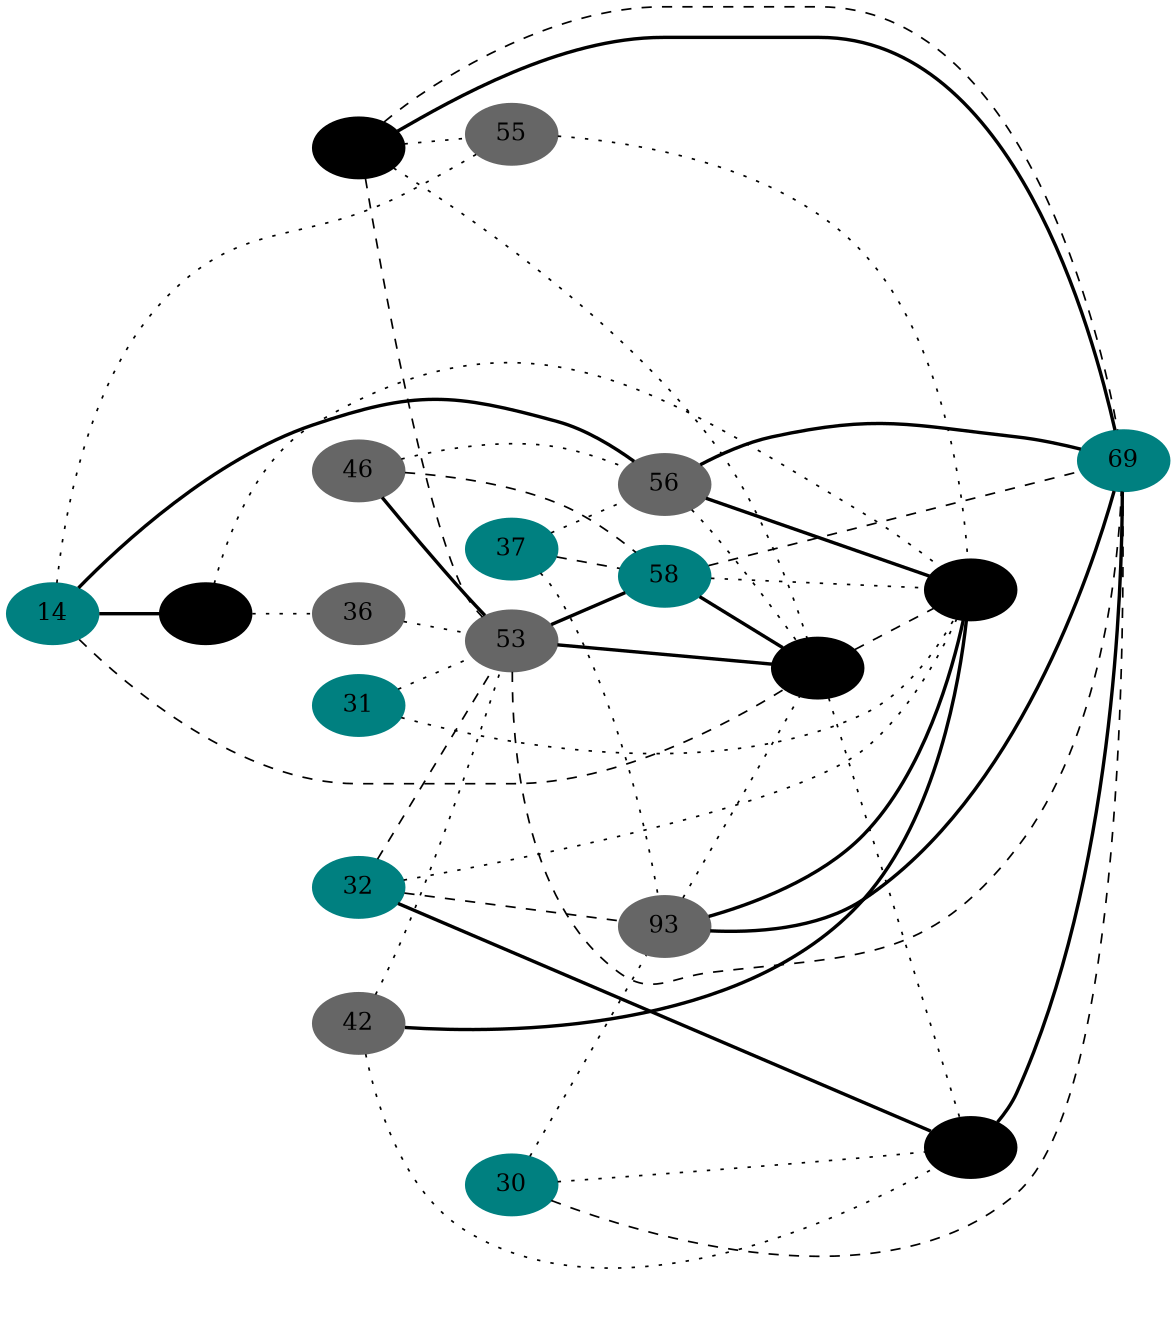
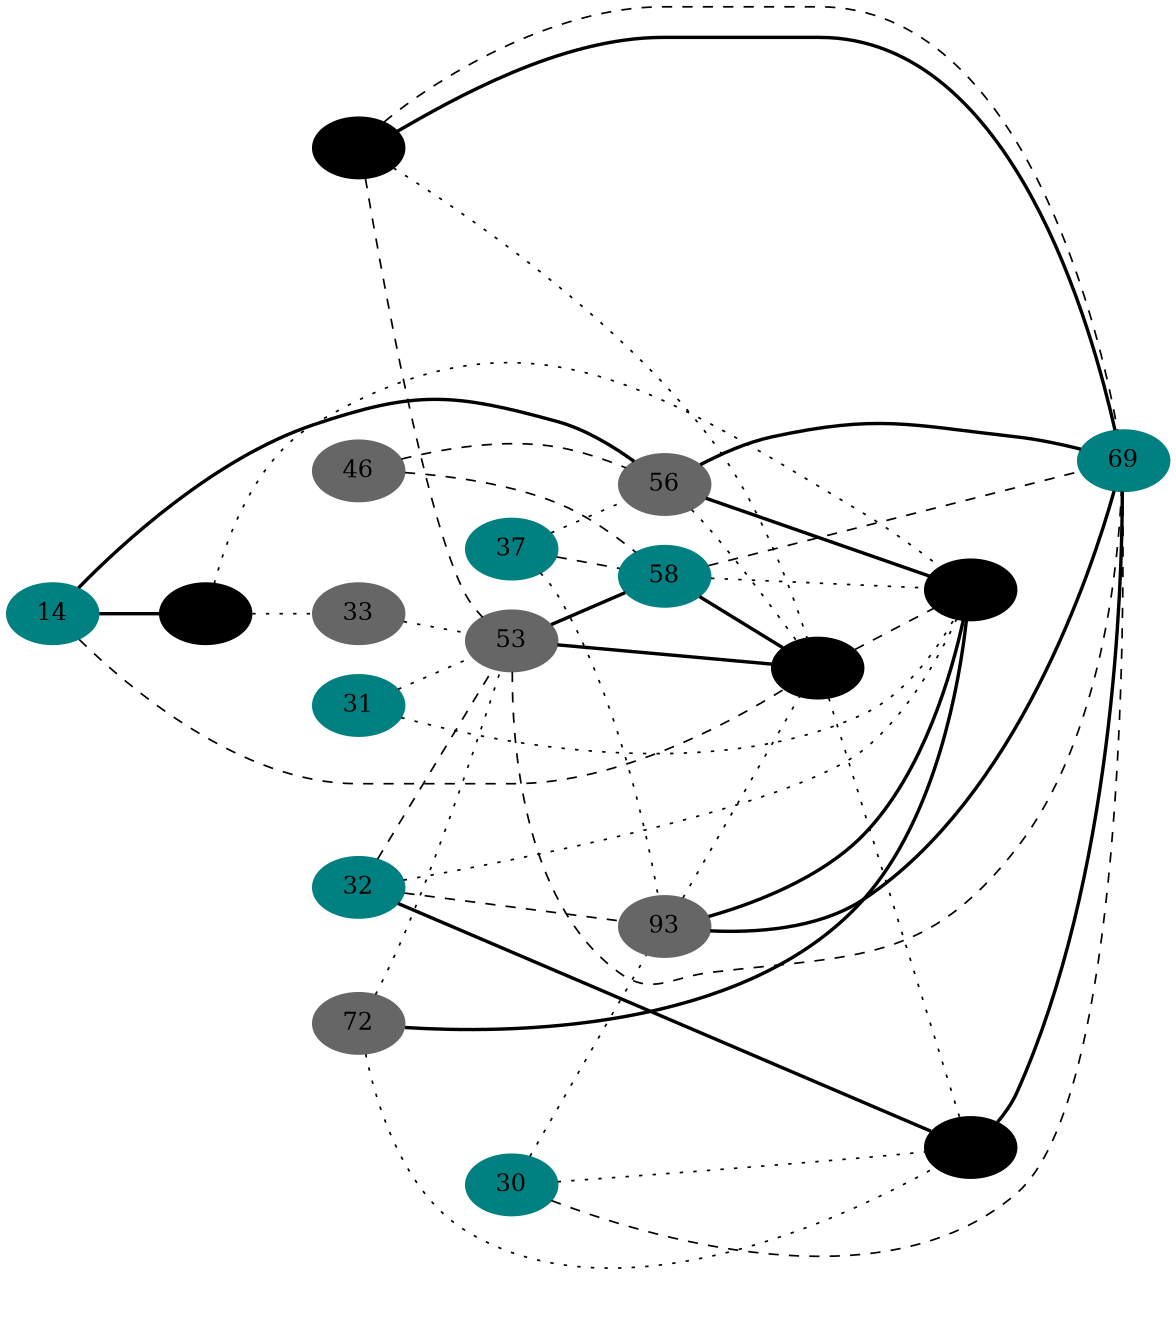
node "55": removed
edge "46" -- "56": style dotted -> dashed
edge "46" -- "53": removed
node "36": label "36" -> "33"
node "42": label "42" -> "72"
